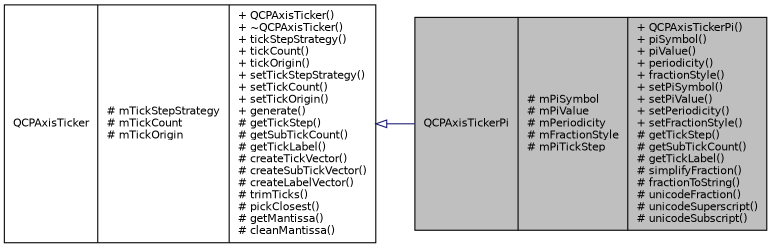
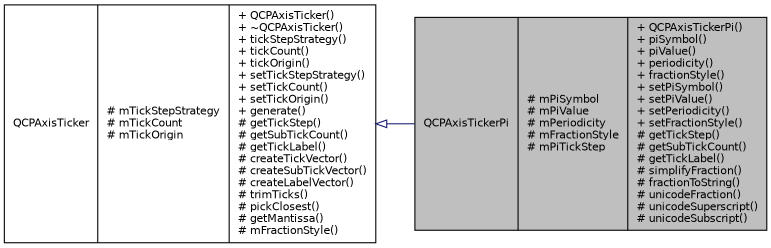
node "QCPAxisTicker": text "# cleanMantissa()" -> "# mFractionStyle()"
